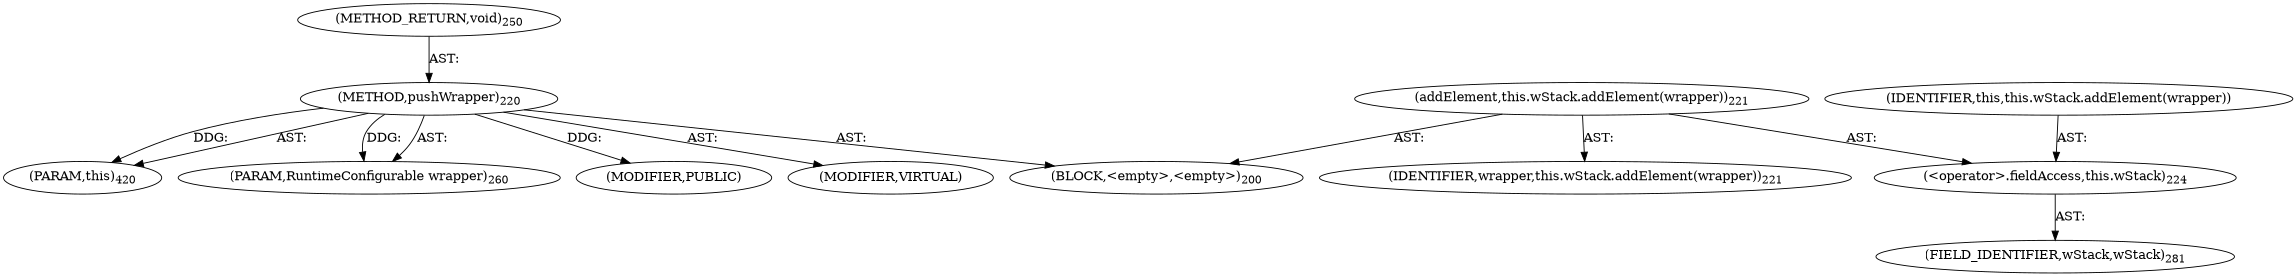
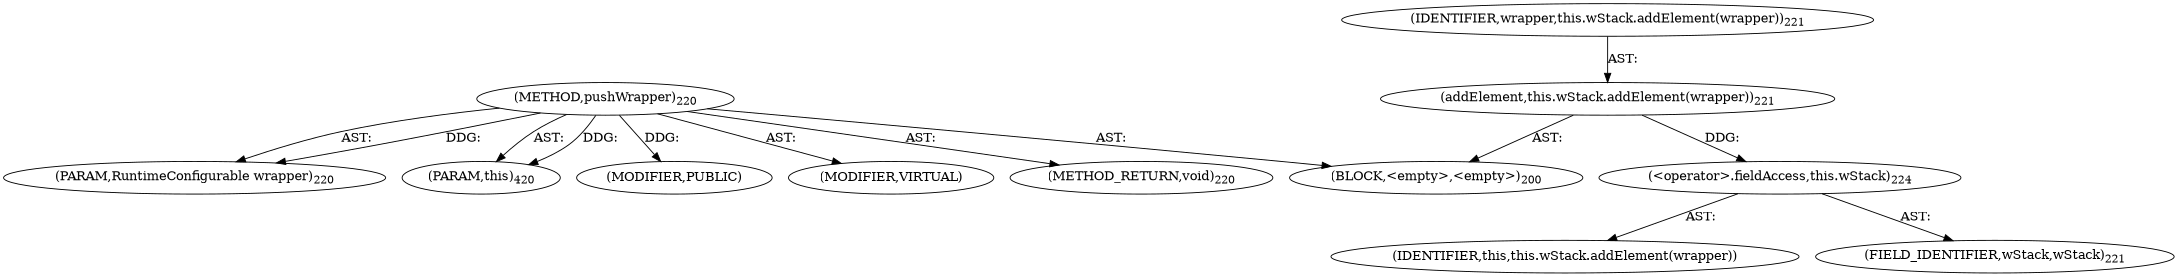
node "(METHOD_RETURN,void)": text "250" -> "220"
edge "(METHOD_RETURN,void)" -> "(METHOD,pushWrapper)": reversed
edge "(addElement,this.wStack.addElement(wrapper))" -> "(IDENTIFIER,wrapper,this.wStack.addElement(wrapper))": reversed
edge "(IDENTIFIER,this,this.wStack.addElement(wrapper))" -> "(<operator>.fieldAccess,this.wStack)": reversed
edge "(addElement,this.wStack.addElement(wrapper))" -> "(<operator>.fieldAccess,this.wStack)": label "AST: " -> "DDG: "
node "(PARAM,RuntimeConfigurable wrapper)": text "260" -> "220"
node "(FIELD_IDENTIFIER,wStack,wStack)": text "281" -> "221"
